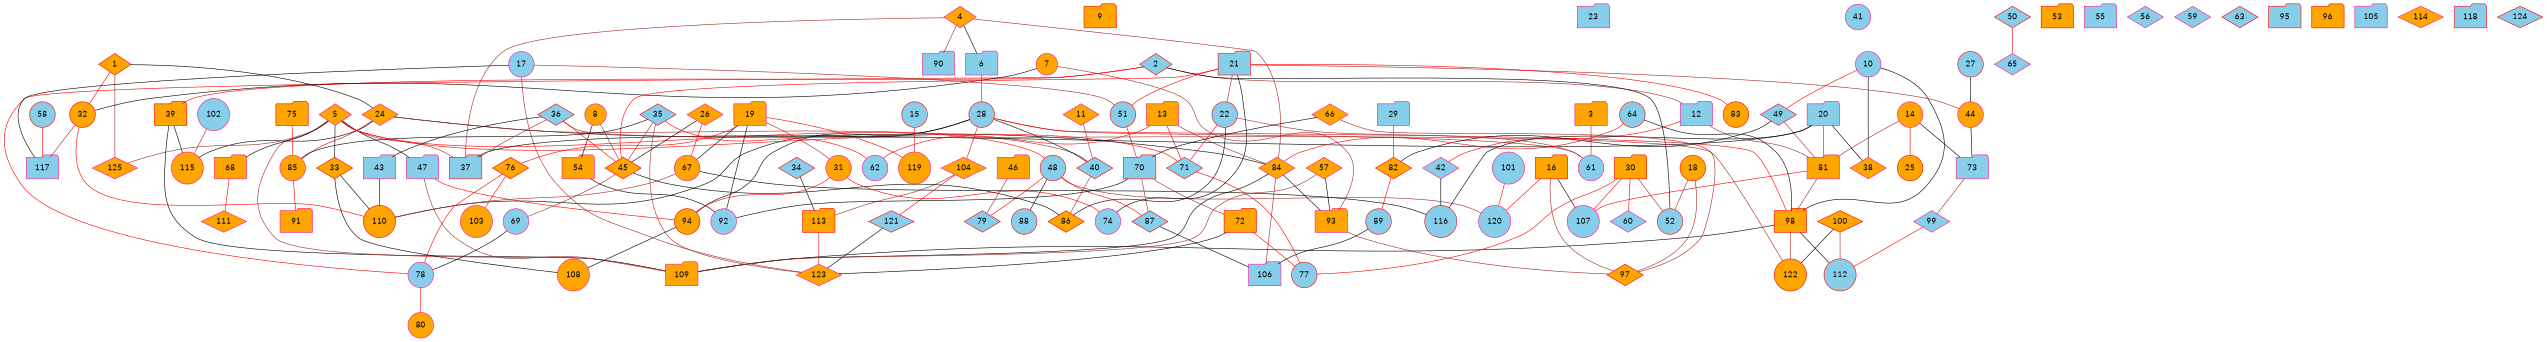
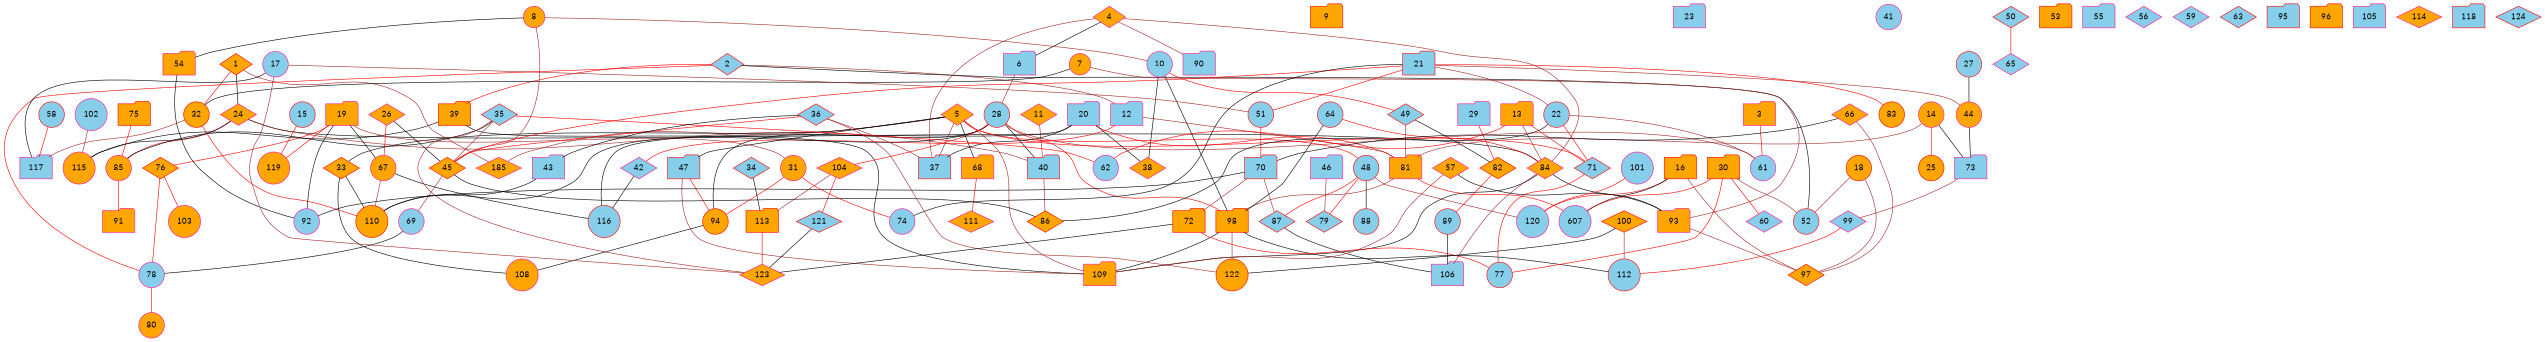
edge "8" -- "10": added
node "125": label "125" -> "185"
node "47": color deeppink -> red
node "46": fillcolor orange -> skyblue
node "40": shape diamond -> folder
node "107": label "107" -> "607"
